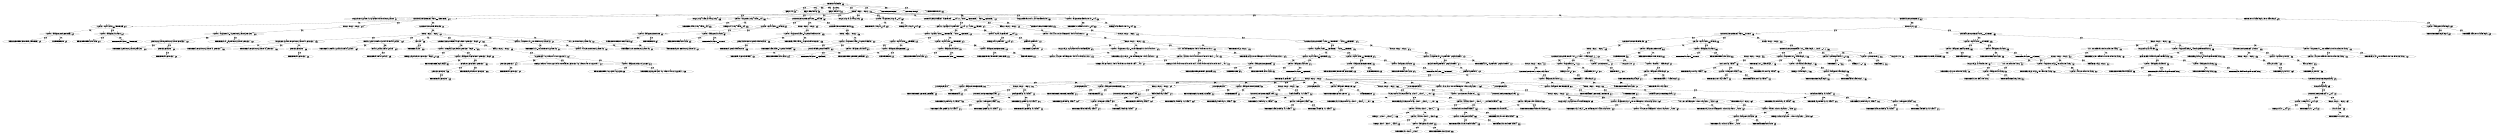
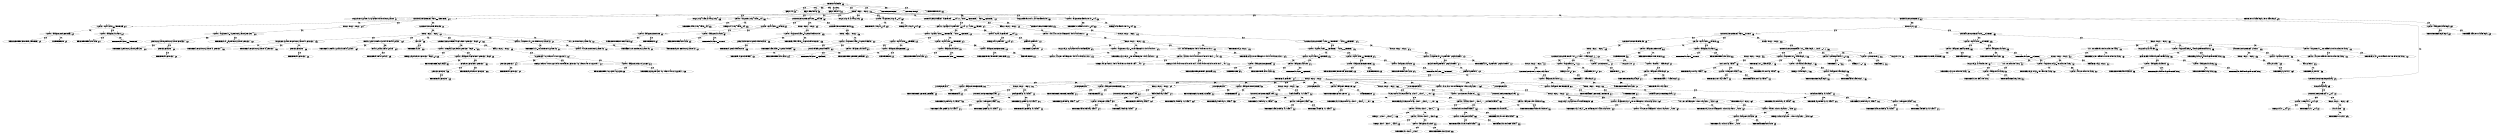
edge "(IDENTIFIER,$obj23,$obj23 = new FileWriter(listing))" -> "(CONTROL_STRUCTURE,FINALLY,finally)": now "(CONTROL_STRUCTURE,TRY,try)" -> "(CONTROL_STRUCTURE,FINALLY,finally)"
edge "(<operator>.postIncrement,transferred++)" -> "(<operator>.fieldAccess,this.transferred)": added, label "AST:"
